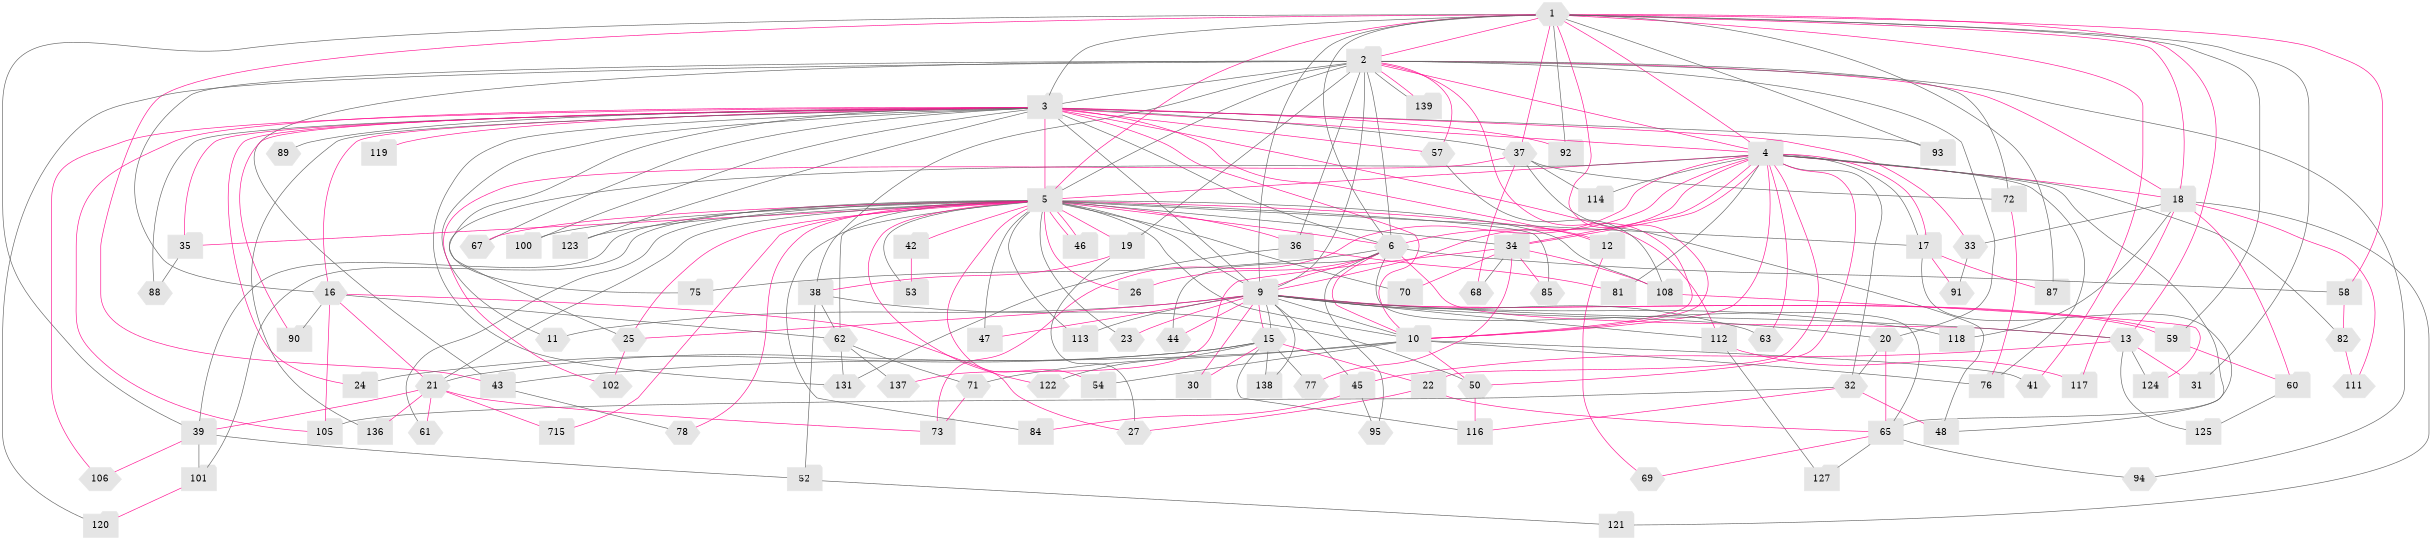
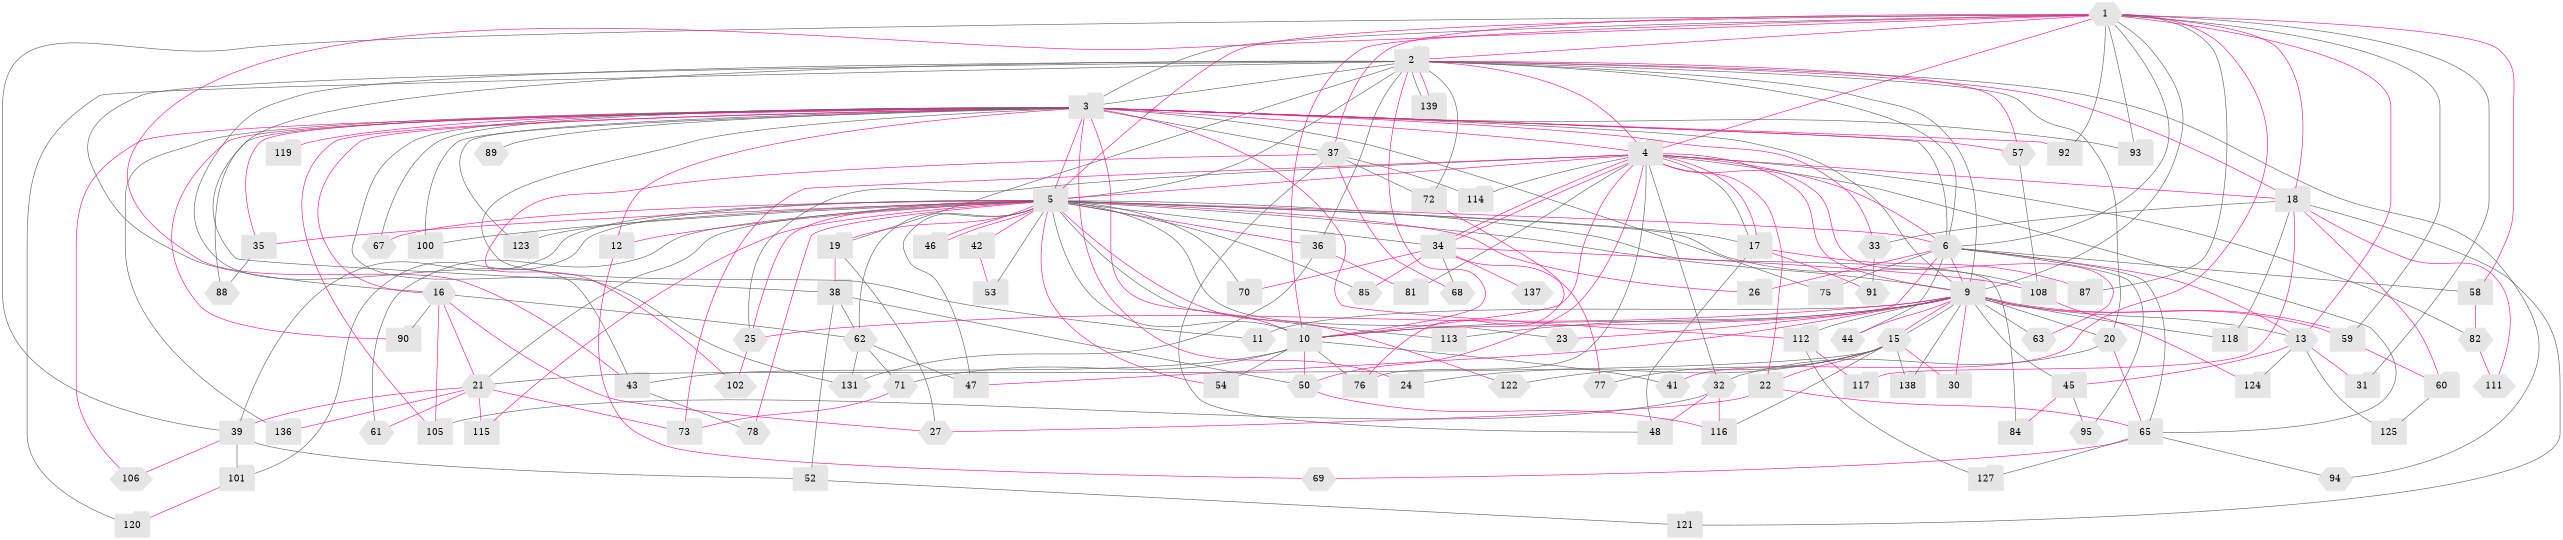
edge "62" -- "137": now "62" -- "47"
node "715": label "715" -> "115"
